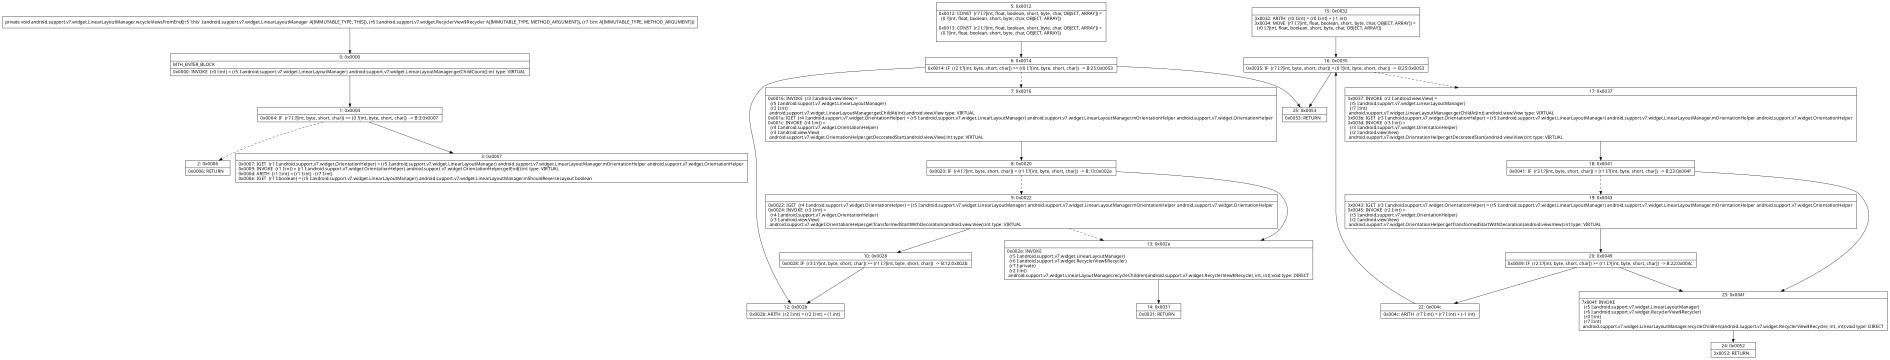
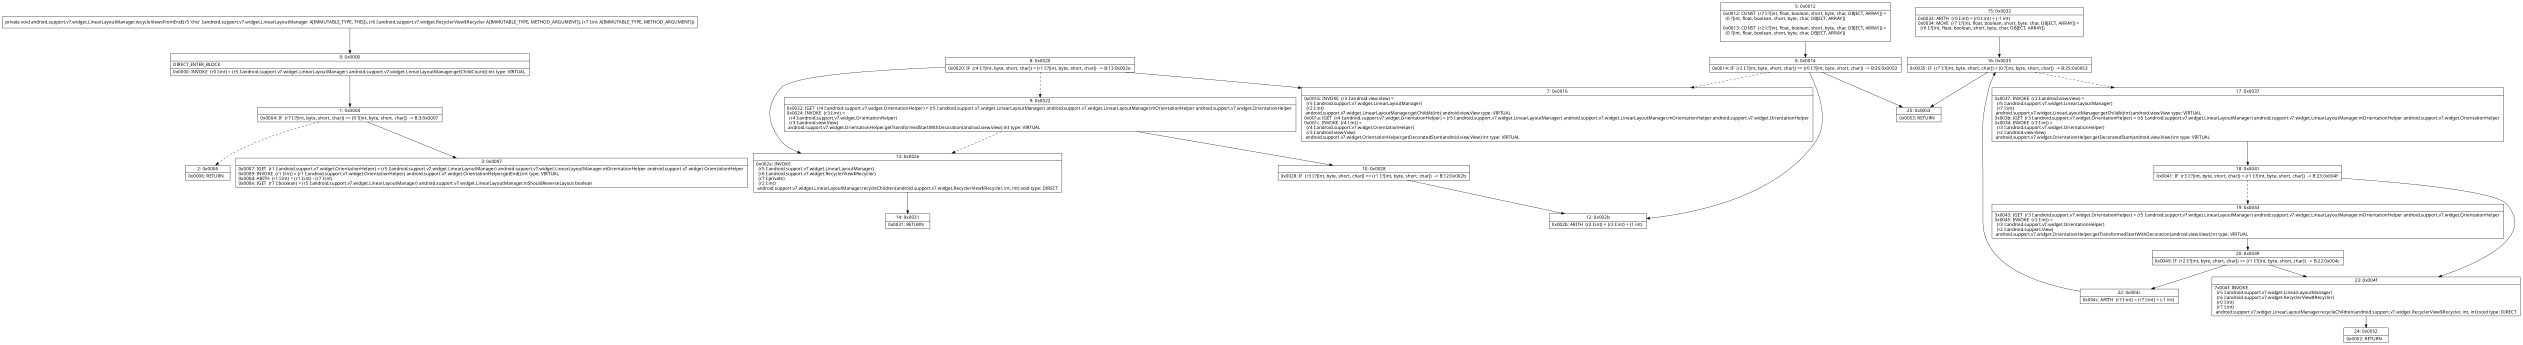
node "0: 0x0000": text "MTH_ENTER_BLOCK" -> "DIRECT_ENTER_BLOCK"
edge "7: 0x0016" -> "8: 0x0020": reversed
node "19: 0x0043": text "(r2 I:android.view.View)" -> "(r2 I:android.support.View)"
